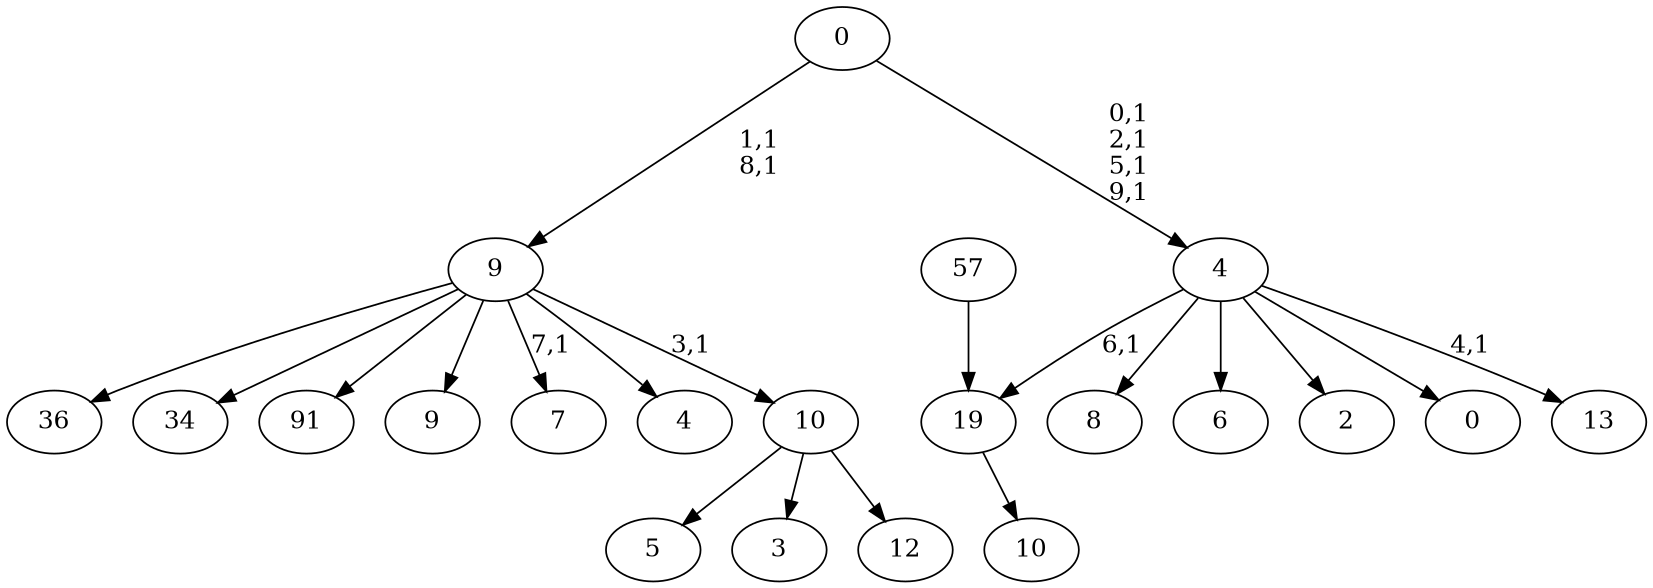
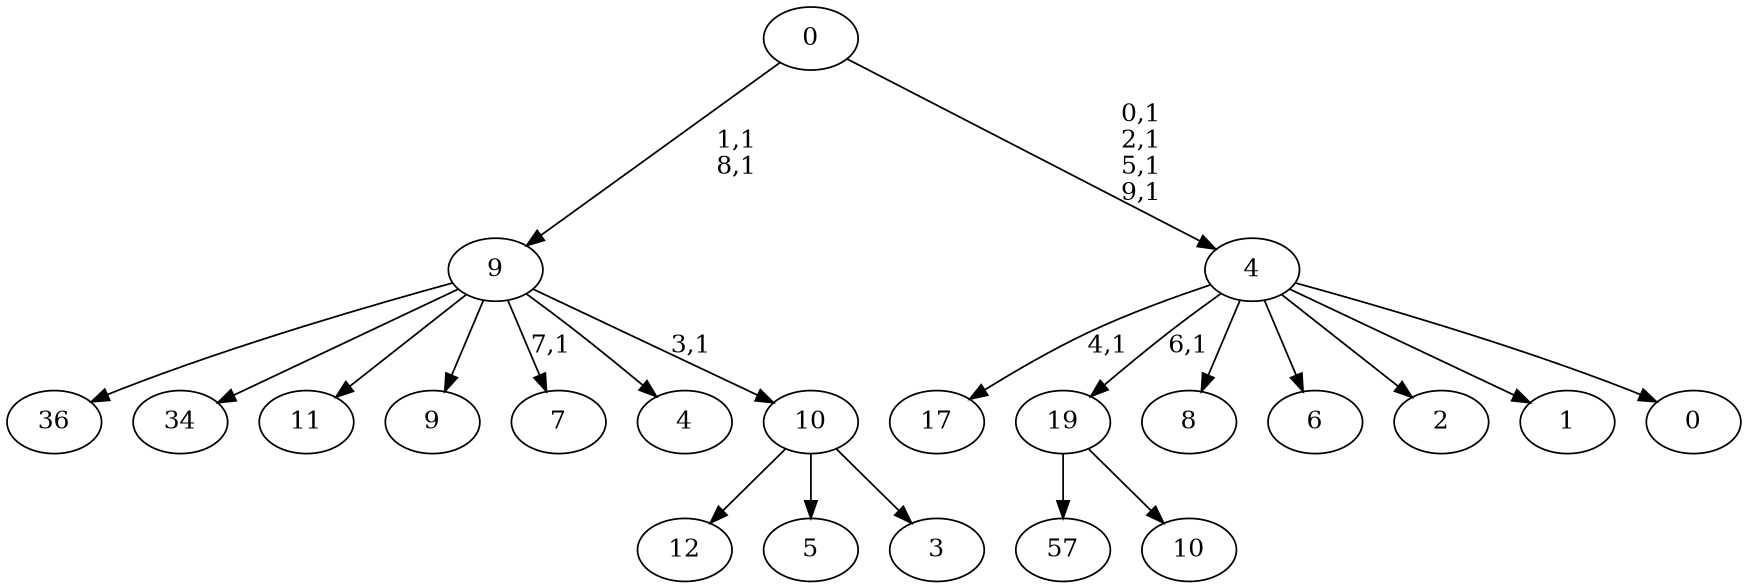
edge "57" -> "19": reversed
node "91": label "91" -> "11"
node "1": added
node "13": label "13" -> "17"
